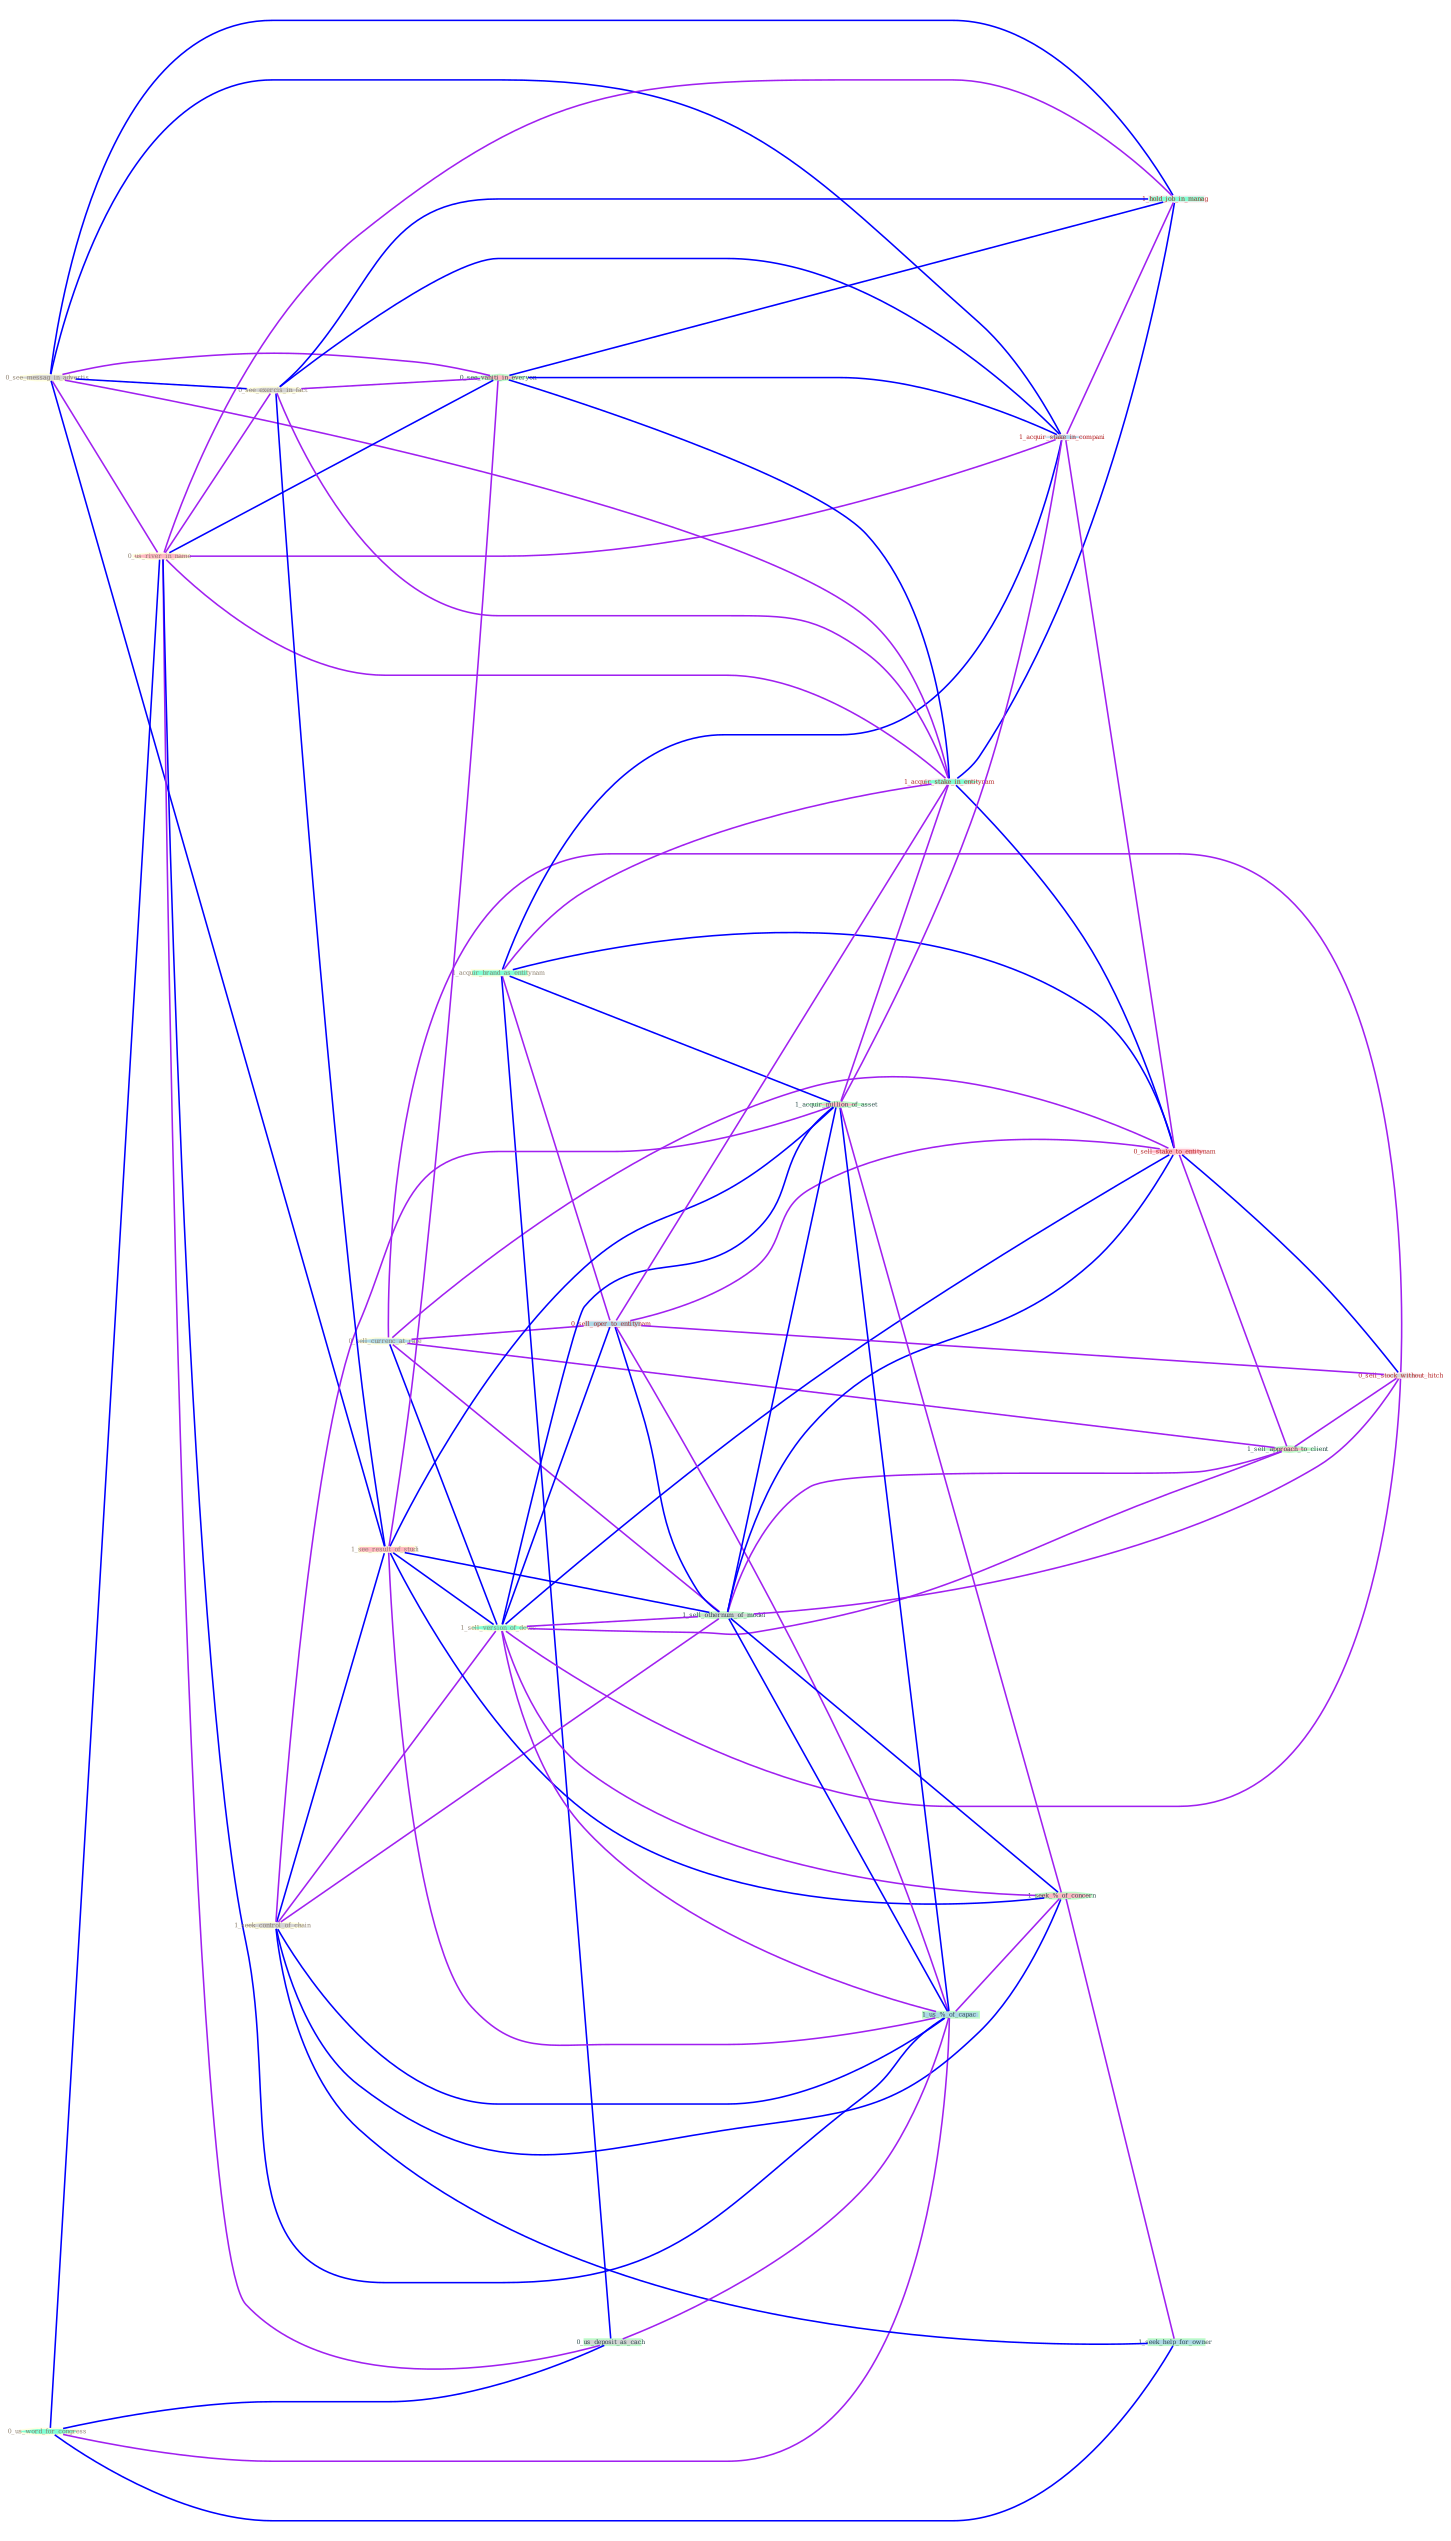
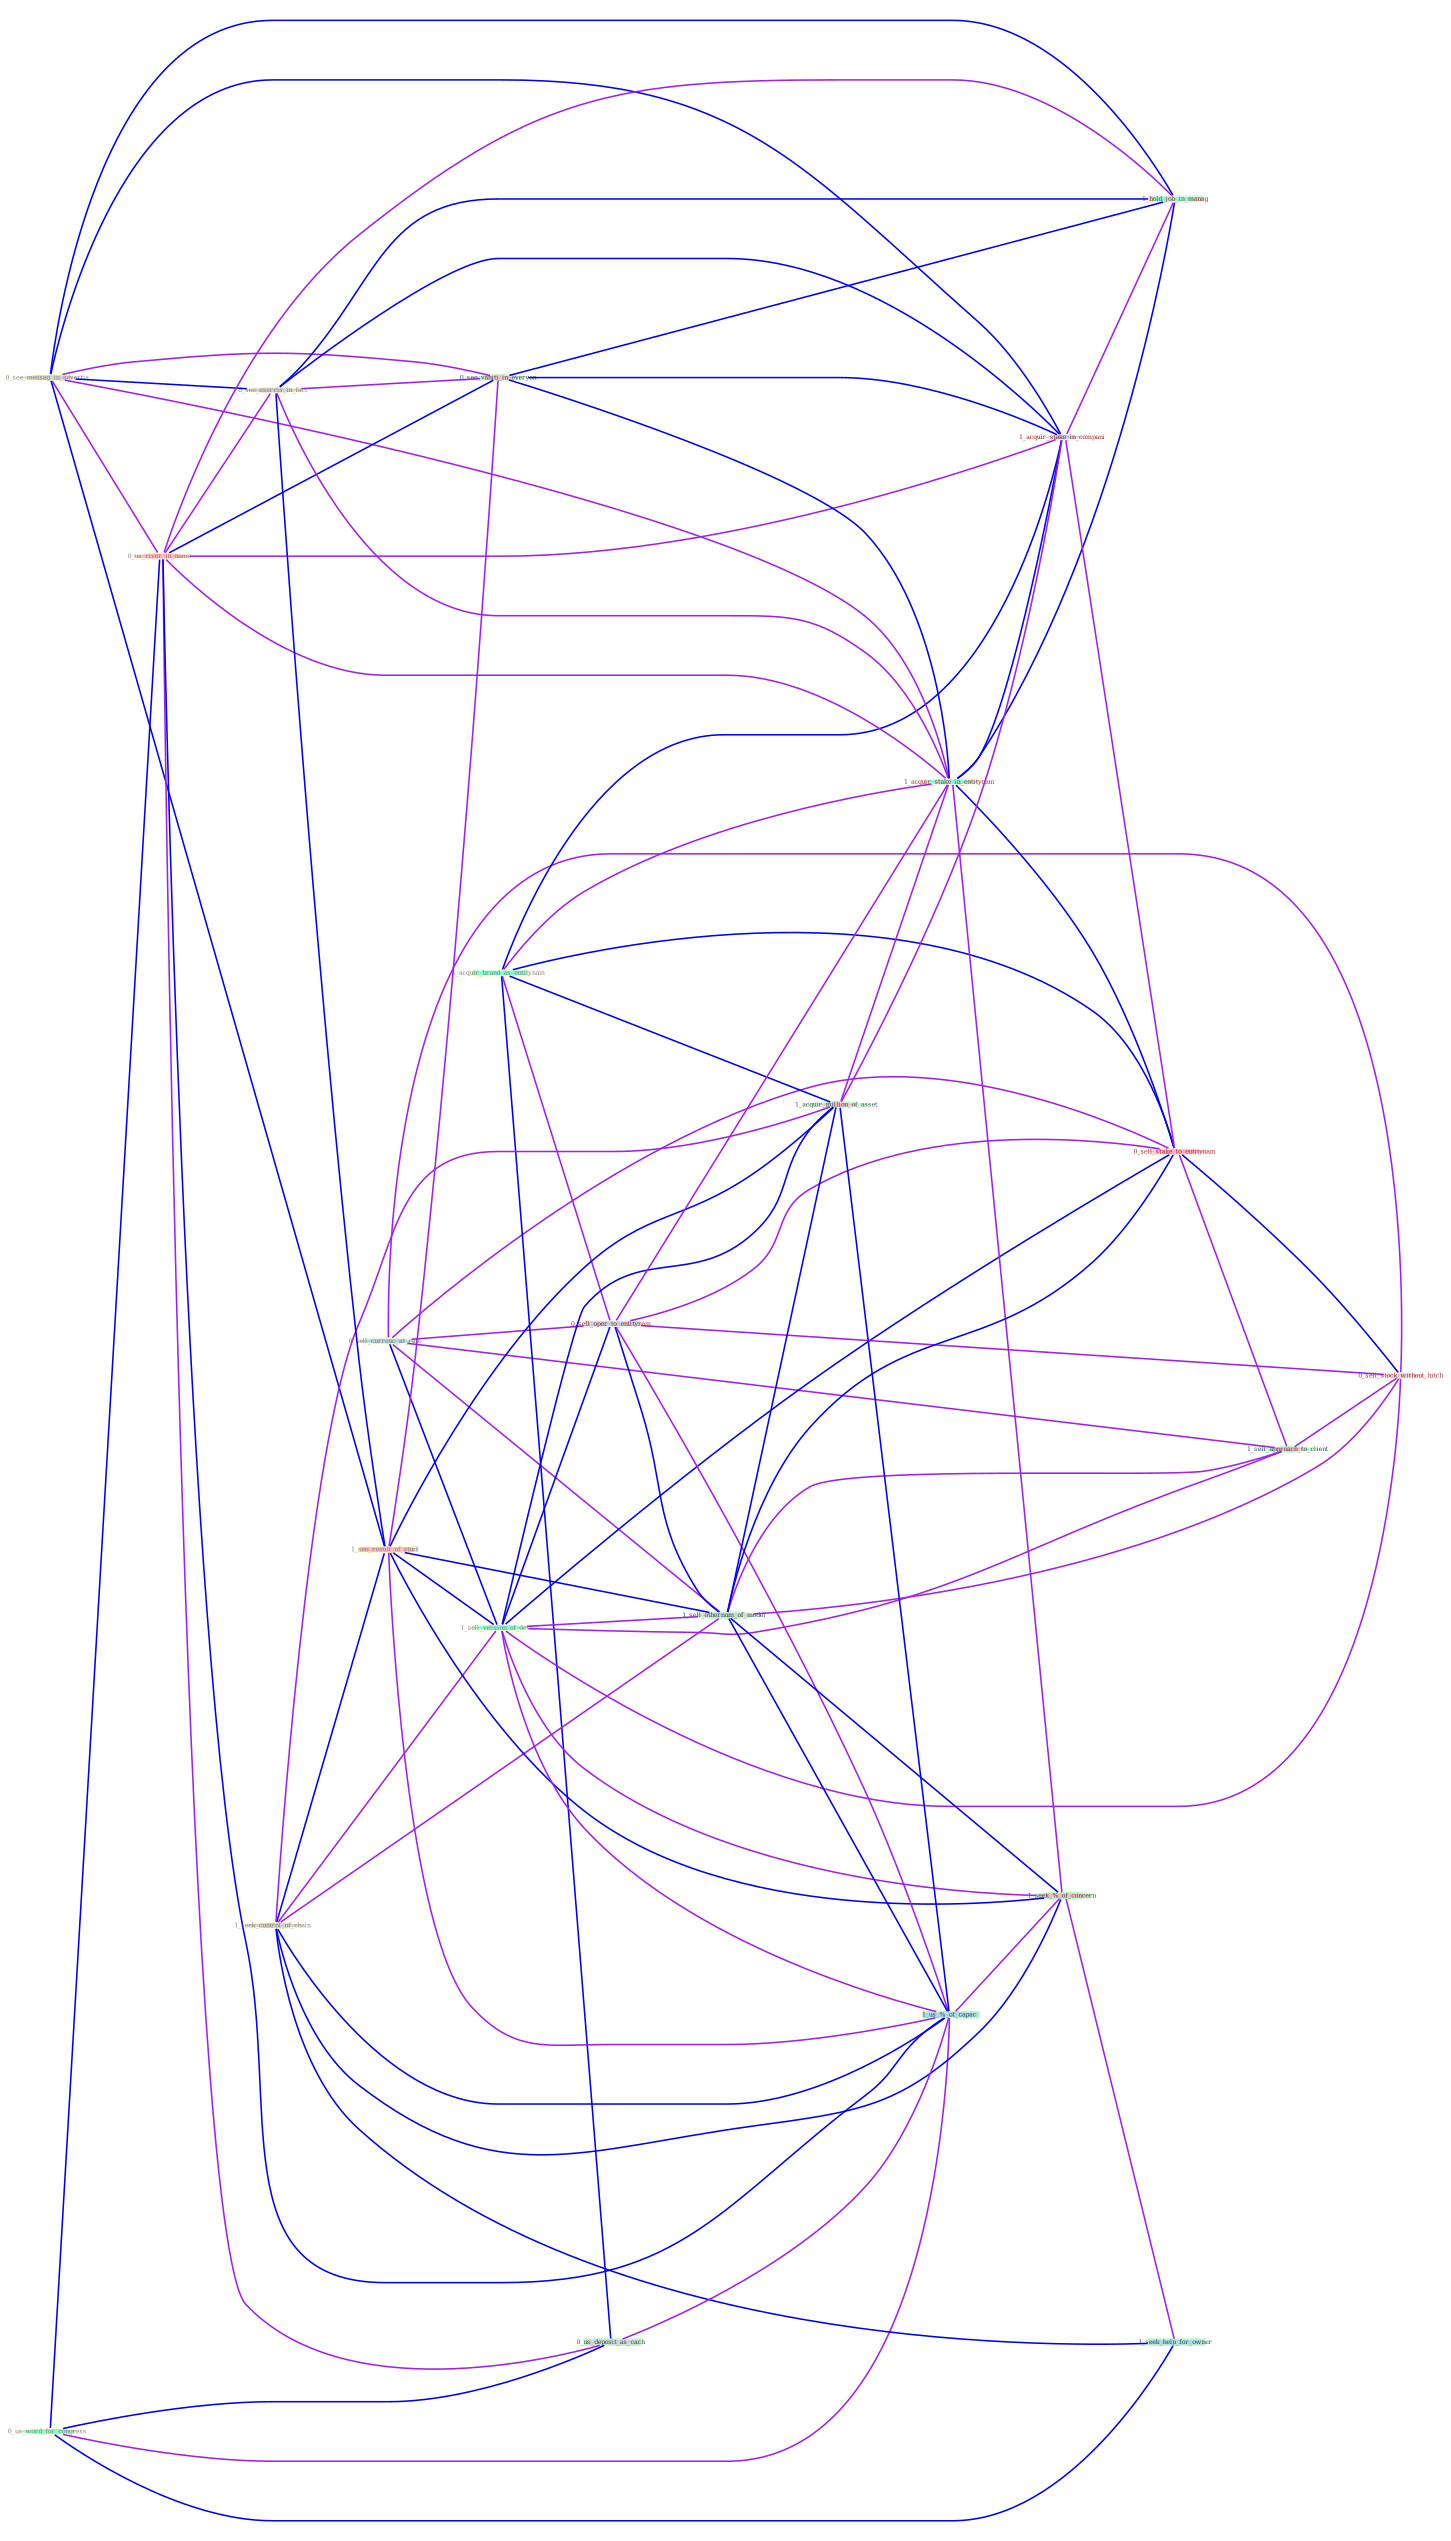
edge "1_acquir_stake_in_compani" -- "1_acquir_stake_in_entitynam": added
edge "1_acquir_million_of_asset" -- "1_seek_%_of_concern": now "1_acquir_stake_in_entitynam" -- "1_seek_%_of_concern"
